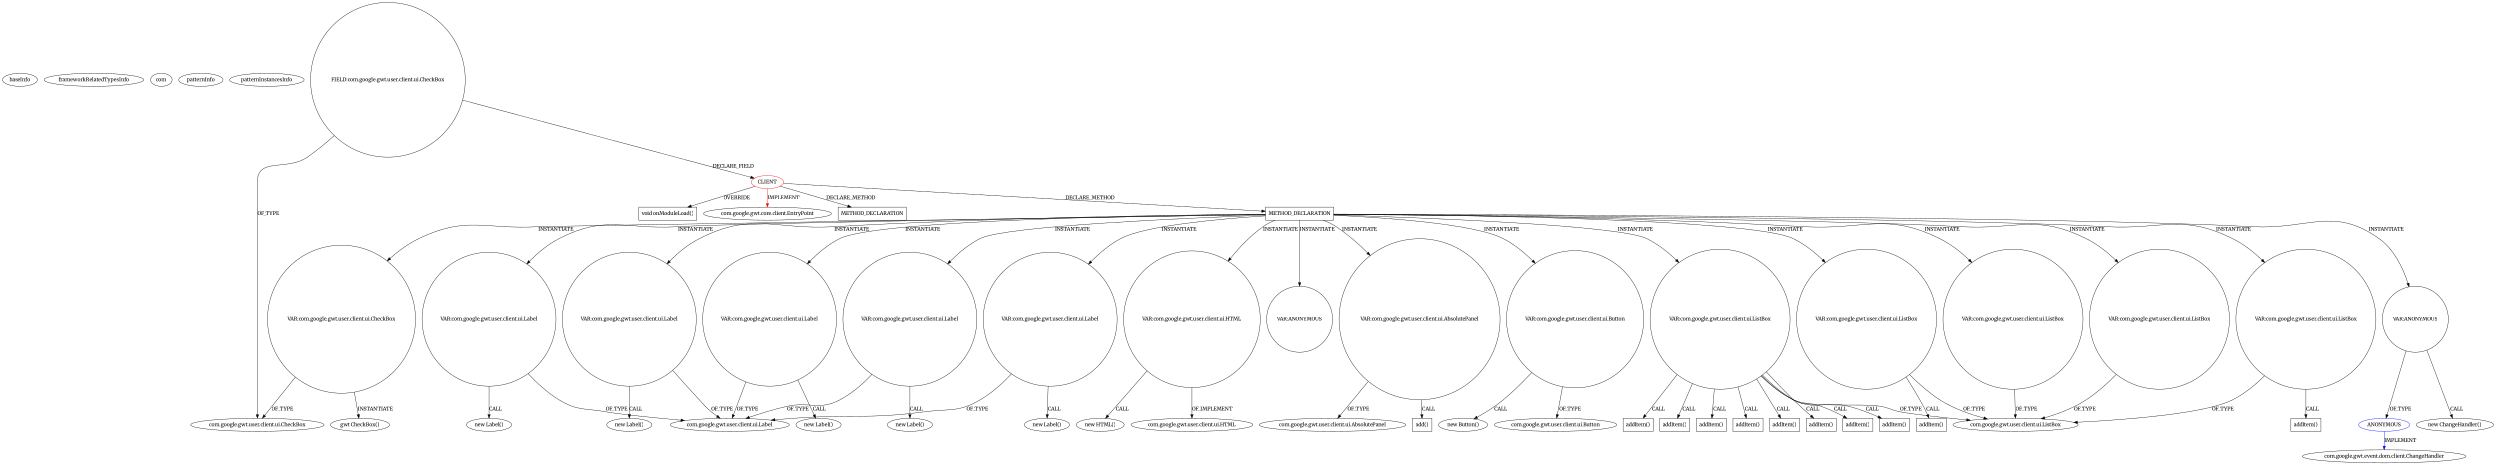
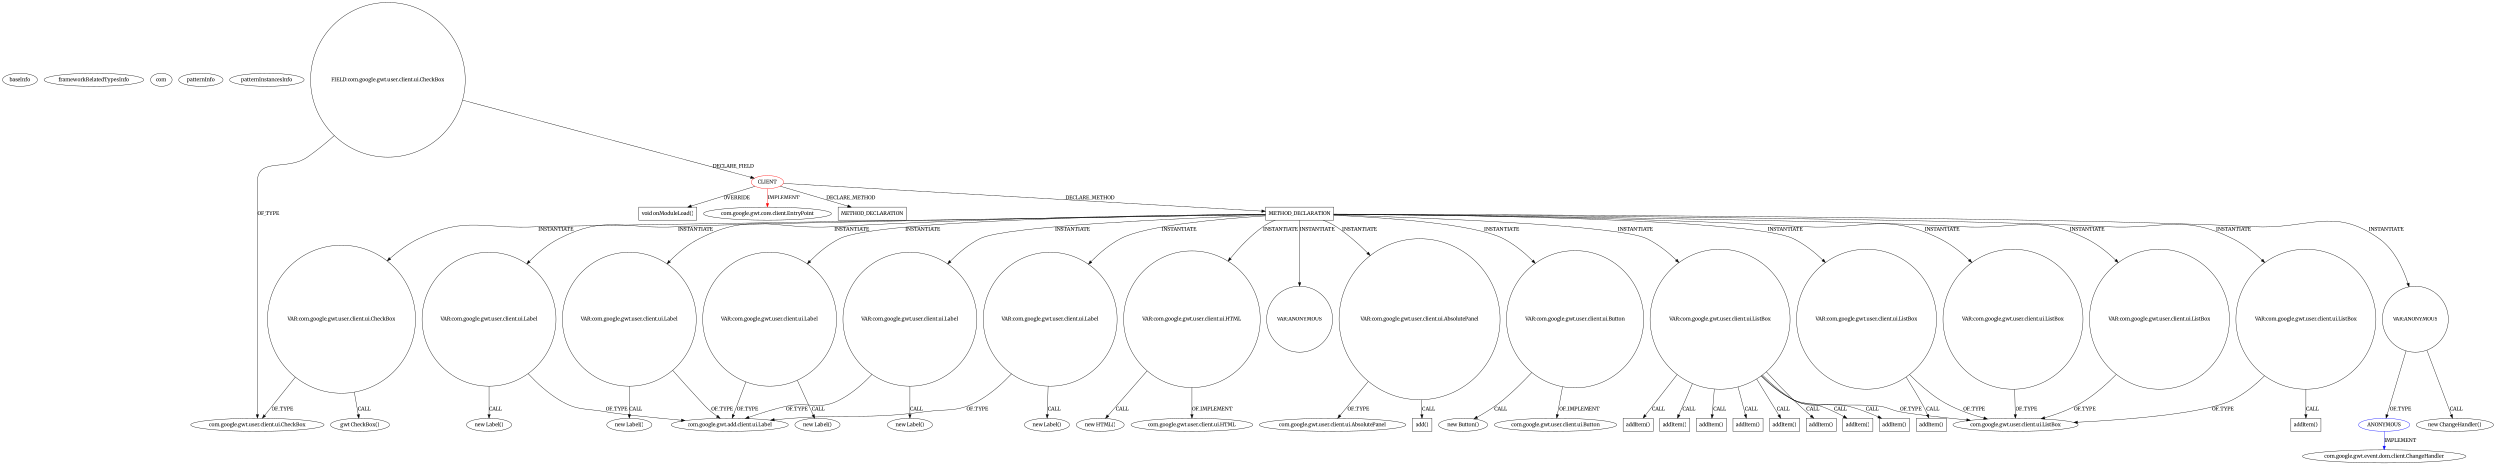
edge "VAR:com.google.gwt.user.client.ui.CheckBox" -> "gwt CheckBox()": label "INSTANTIATE" -> "CALL"
edge "VAR:com.google.gwt.user.client.ui.Button" -> "com.google.gwt.user.client.ui.Button": label "OF_TYPE" -> "OF_IMPLEMENT"
node "com.google.gwt.user.client.ui.Label": label "com.google.gwt.user.client.ui.Label" -> "com.google.gwt.add.client.ui.Label"
